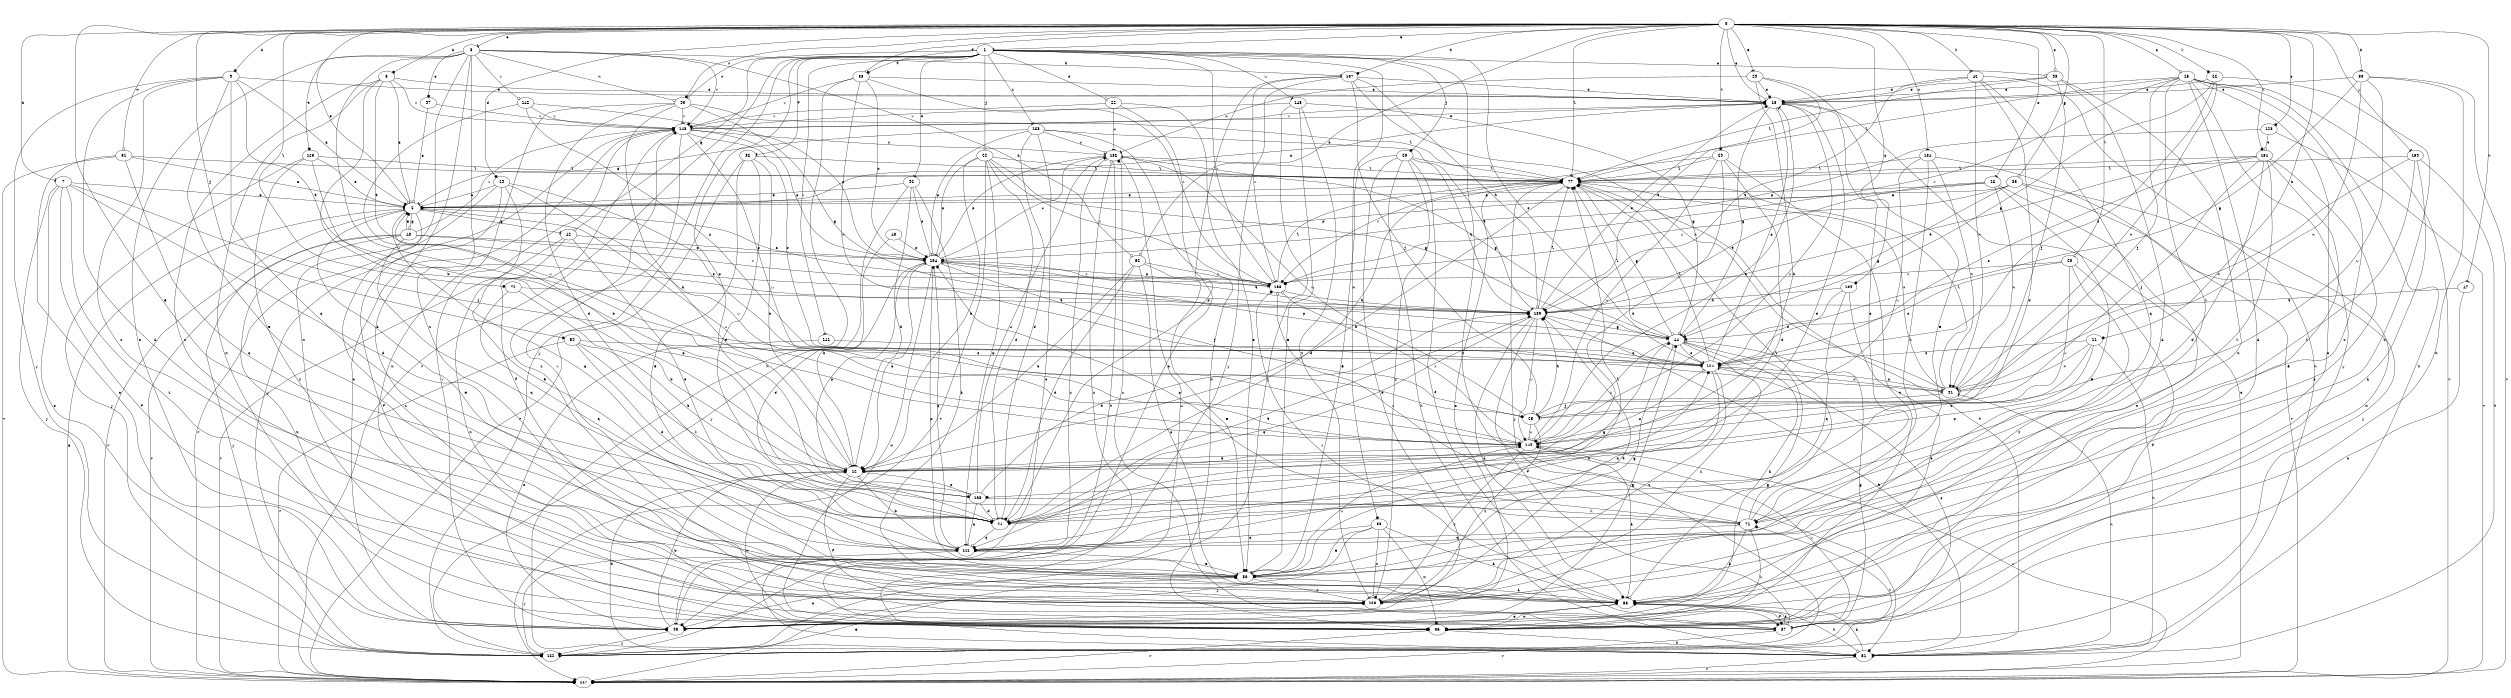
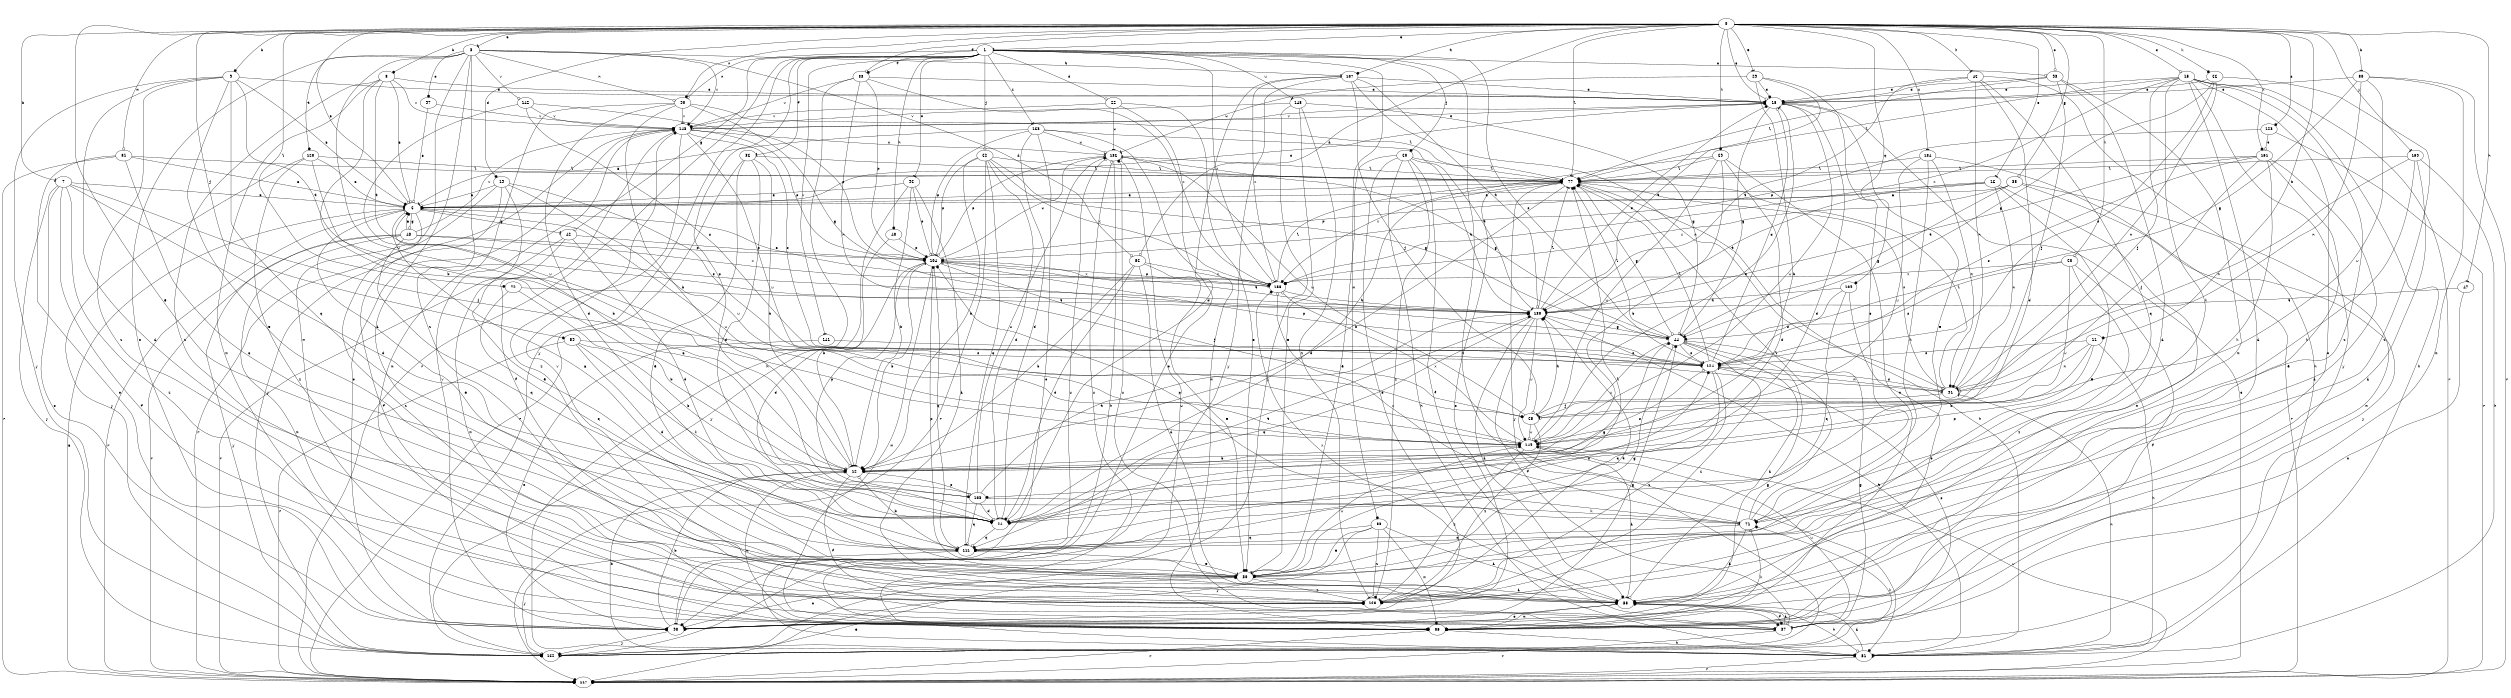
edge "1" -> "48": added, label "h"
edge "151" -> "24": removed, label "d"
